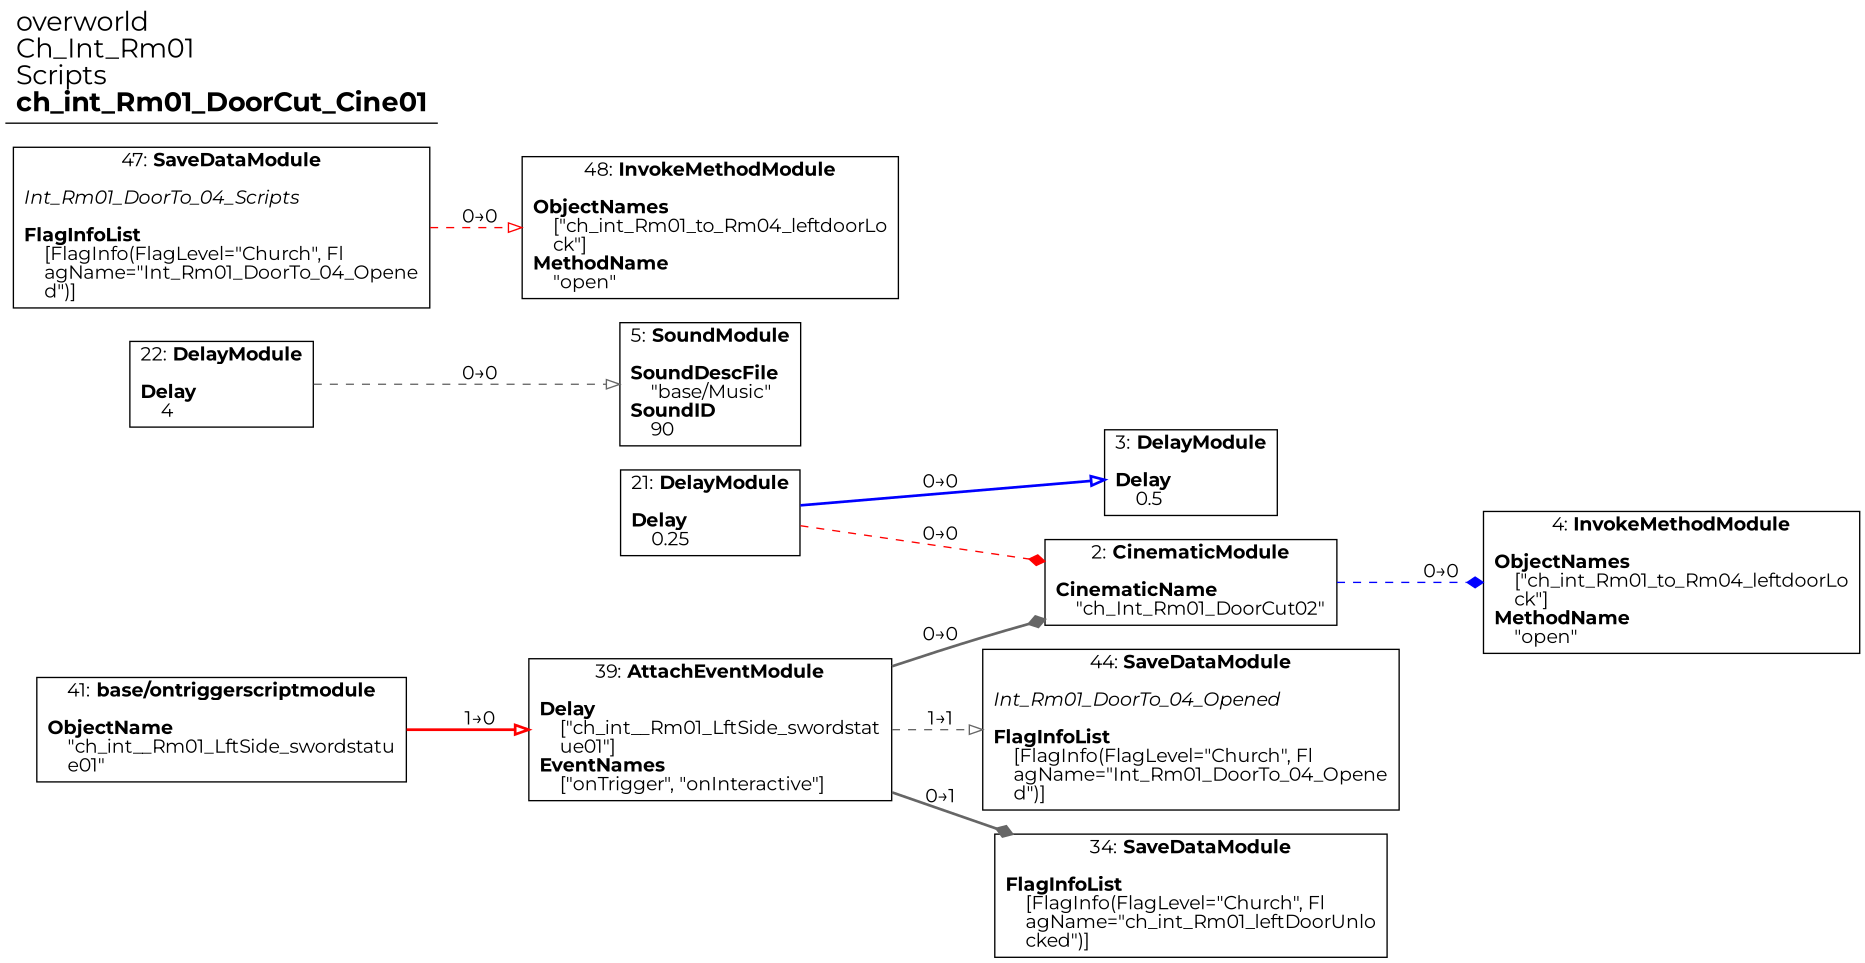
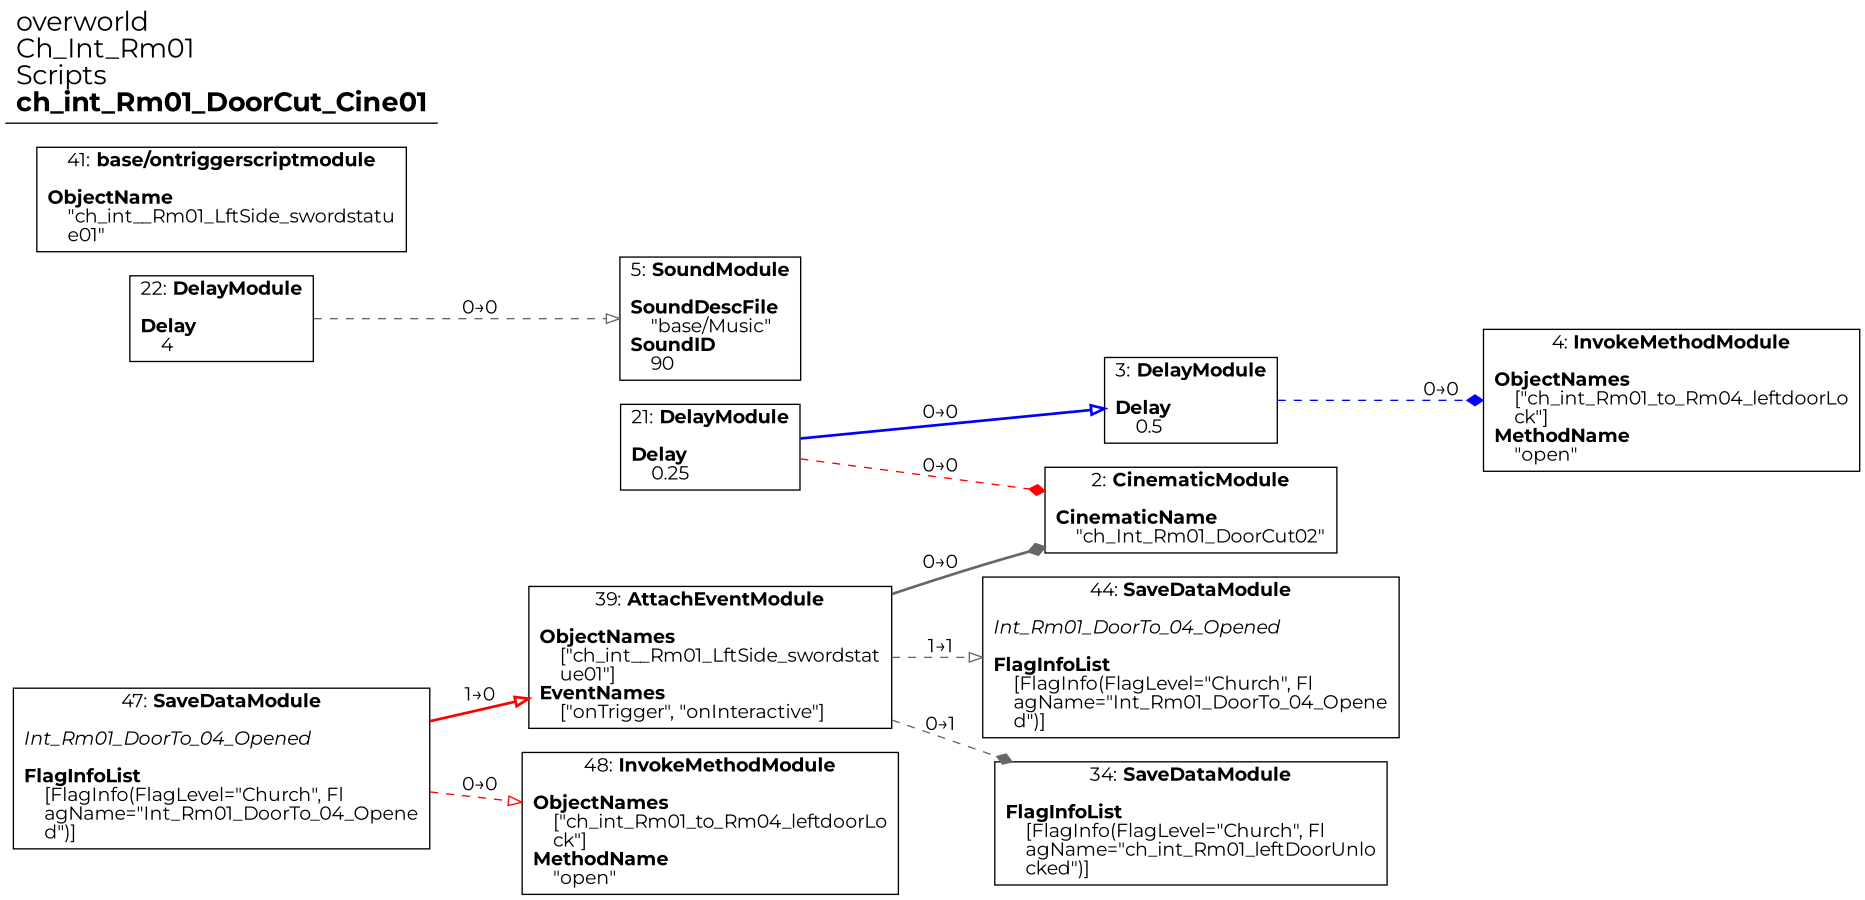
node "47:": text "Int_Rm01_DoorTo_04_Scripts" -> "Int_Rm01_DoorTo_04_Opened"
edge "2:" -> "4:": now "3:" -> "4:"
node "39:": text "Delay" -> "ObjectNames"
edge "41:" -> "39:": now "47:" -> "39:"
edge "39:" -> "34:": style bold -> dashed
